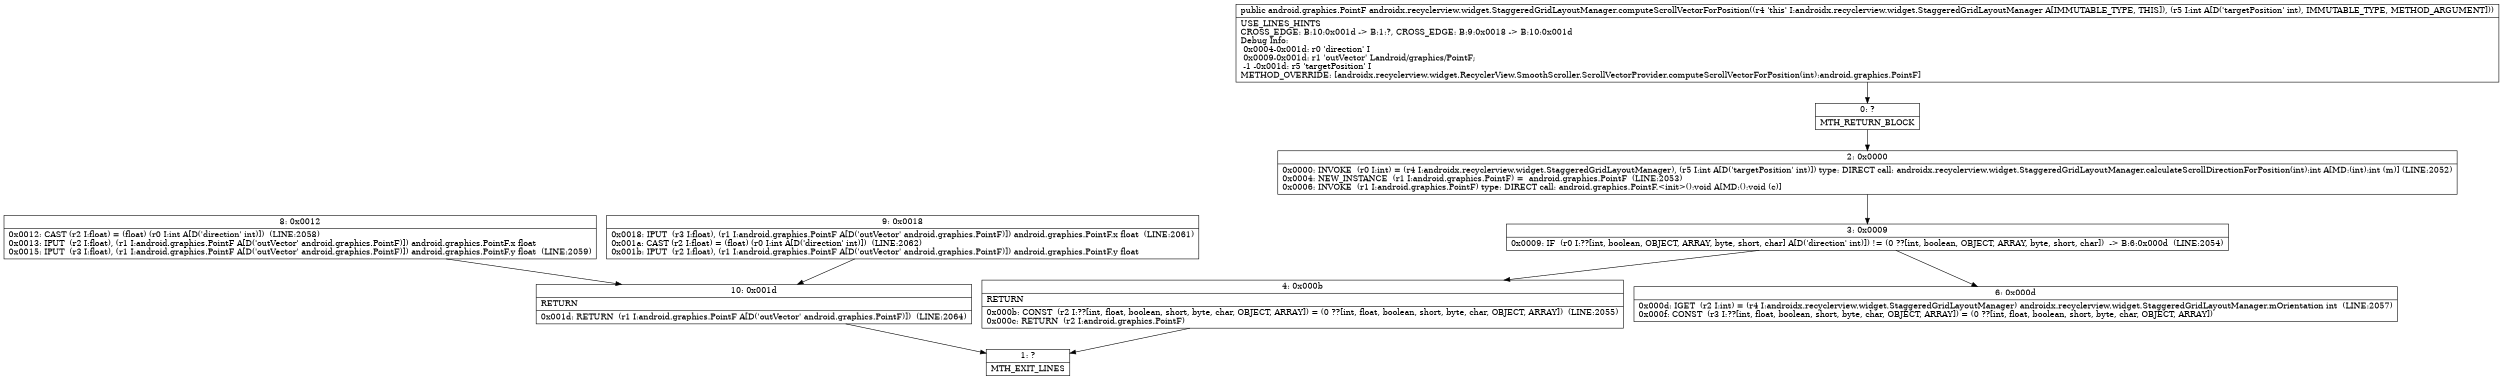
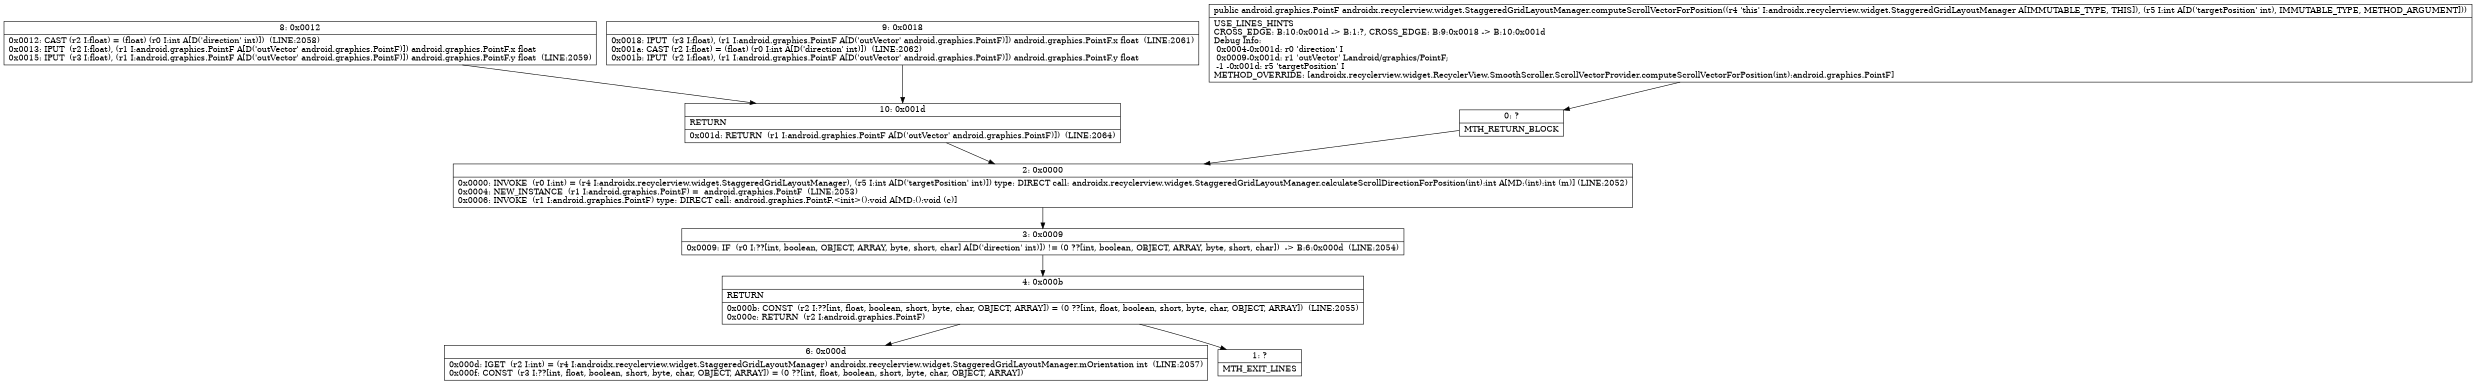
edge "3: 0x0009" -> "6: 0x000d": now "4: 0x000b" -> "6: 0x000d"
edge "10: 0x001d" -> "1: ?": now "10: 0x001d" -> "2: 0x0000"
